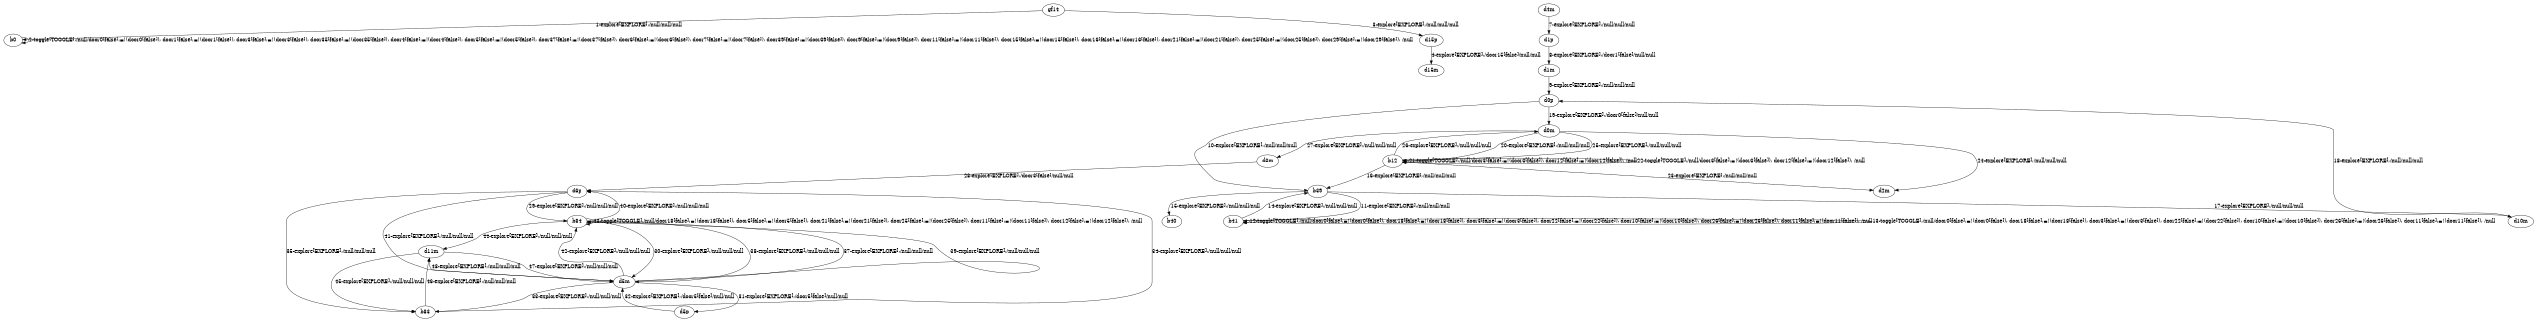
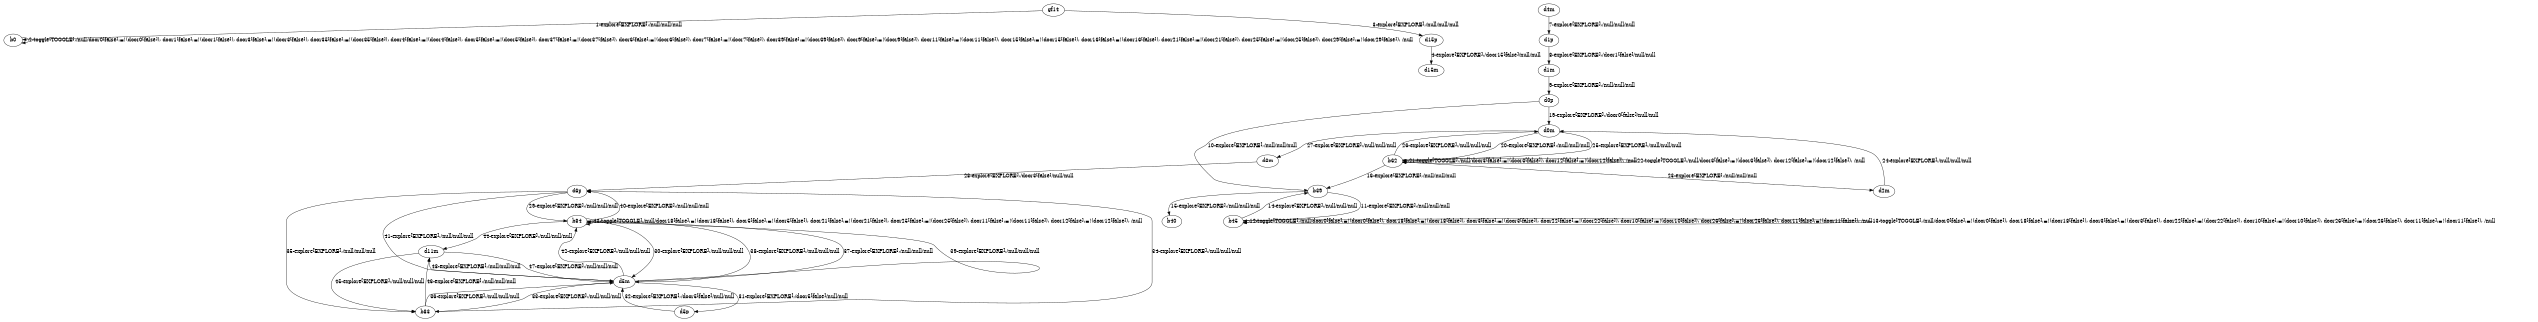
edge "d0m" -> "d2m": reversed
node "b12": label "b12" -> "b62"
node "b41": label "b41" -> "b45"
node "d10m": removed
edge "b83" -> "d5m": added, label "36-explore[EXPLORE];/null/null/null"
